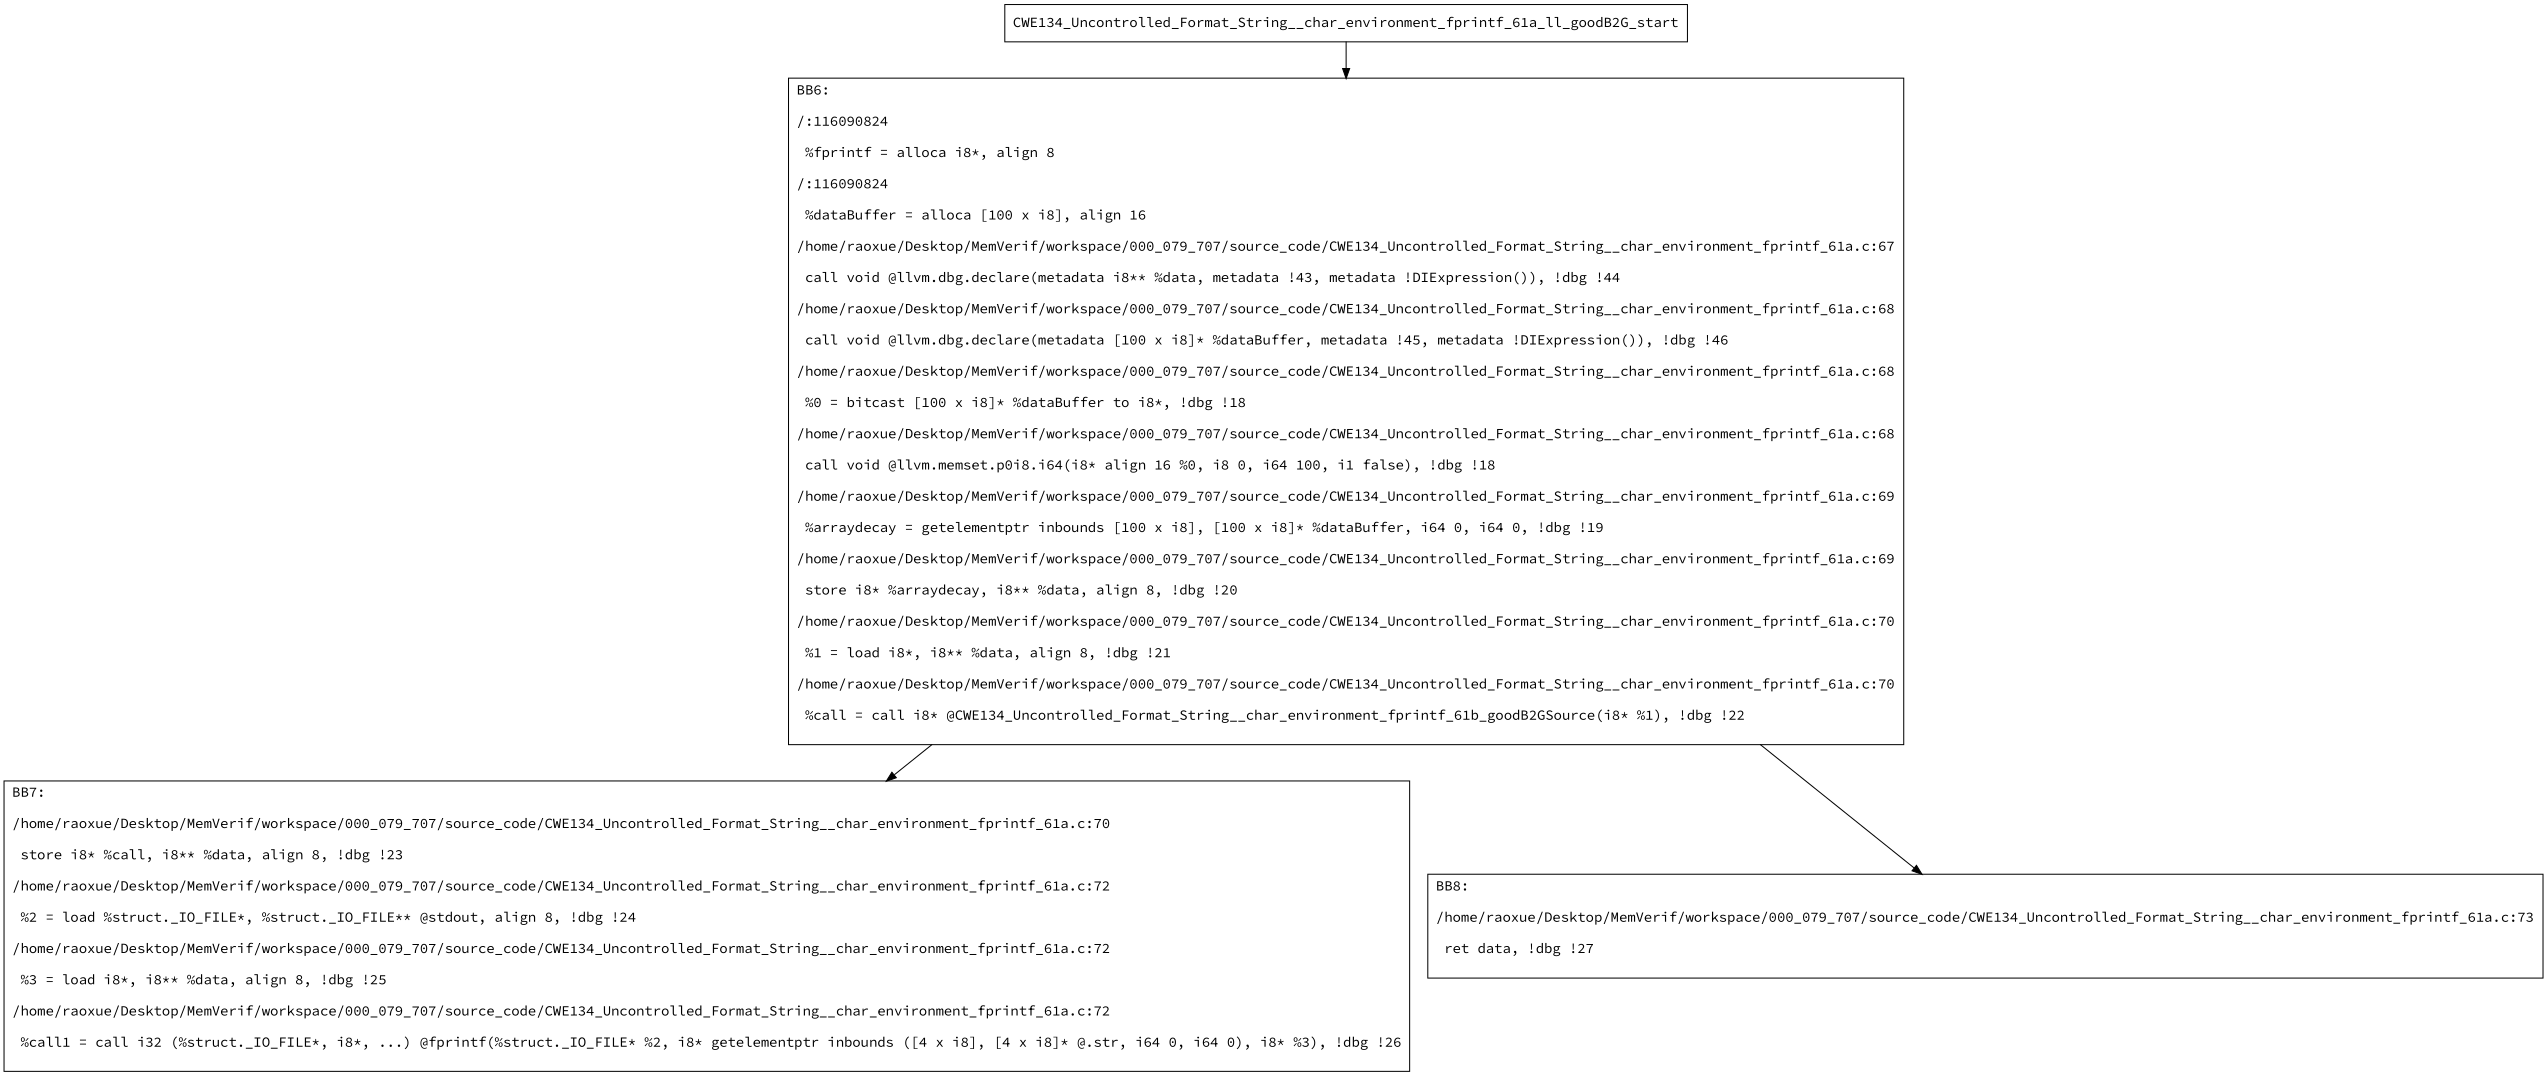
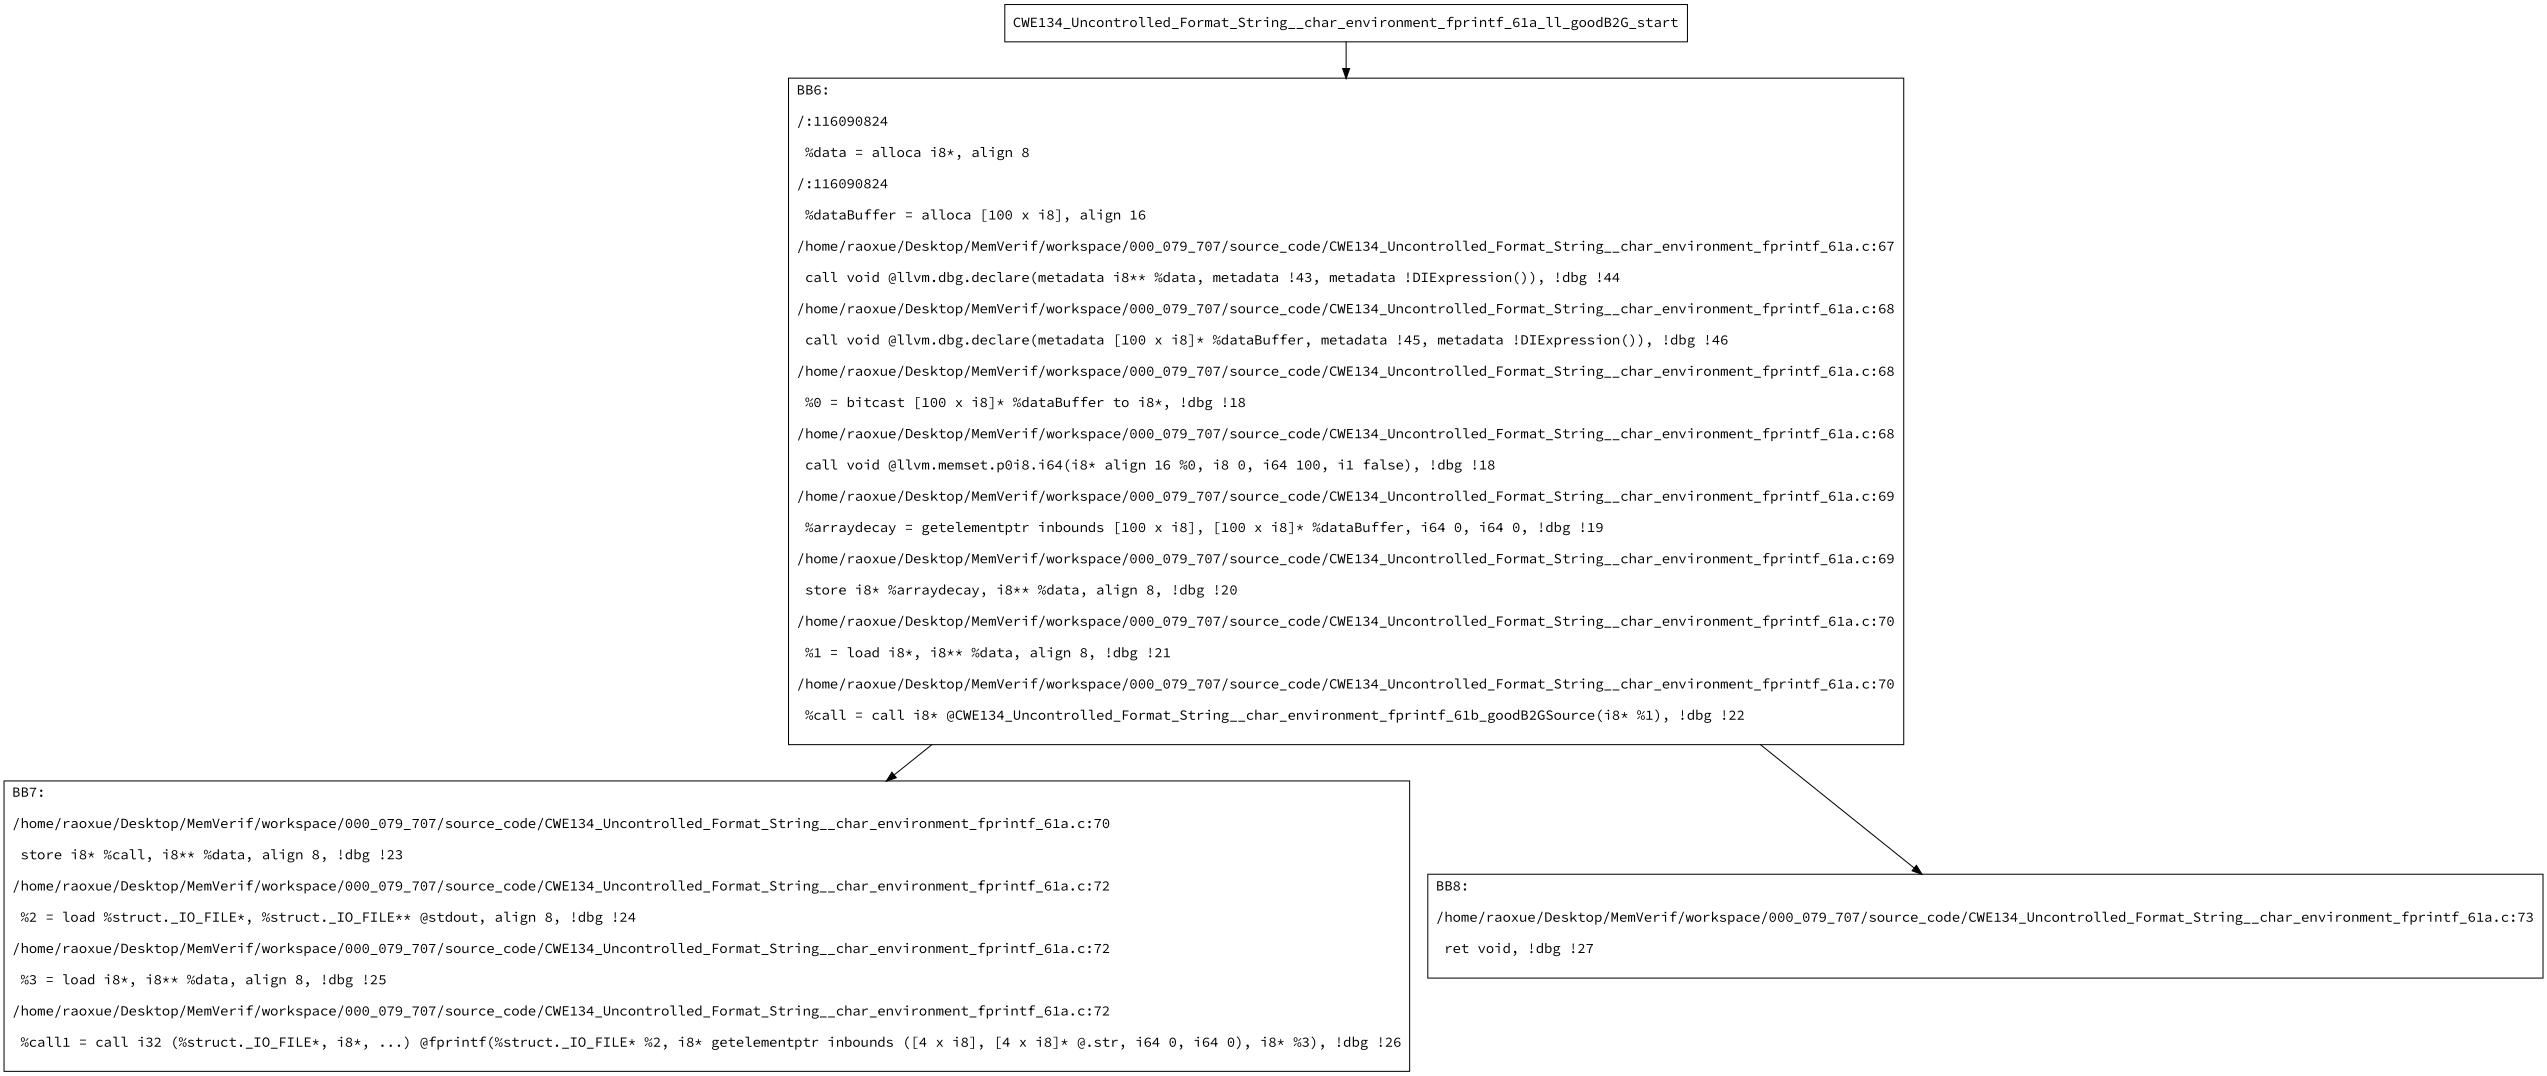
node "BB6:": text "%fprintf = alloca i8*, align 8" -> "%data = alloca i8*, align 8"
node "BB8:": text "ret data, !dbg !27" -> "ret void, !dbg !27"
